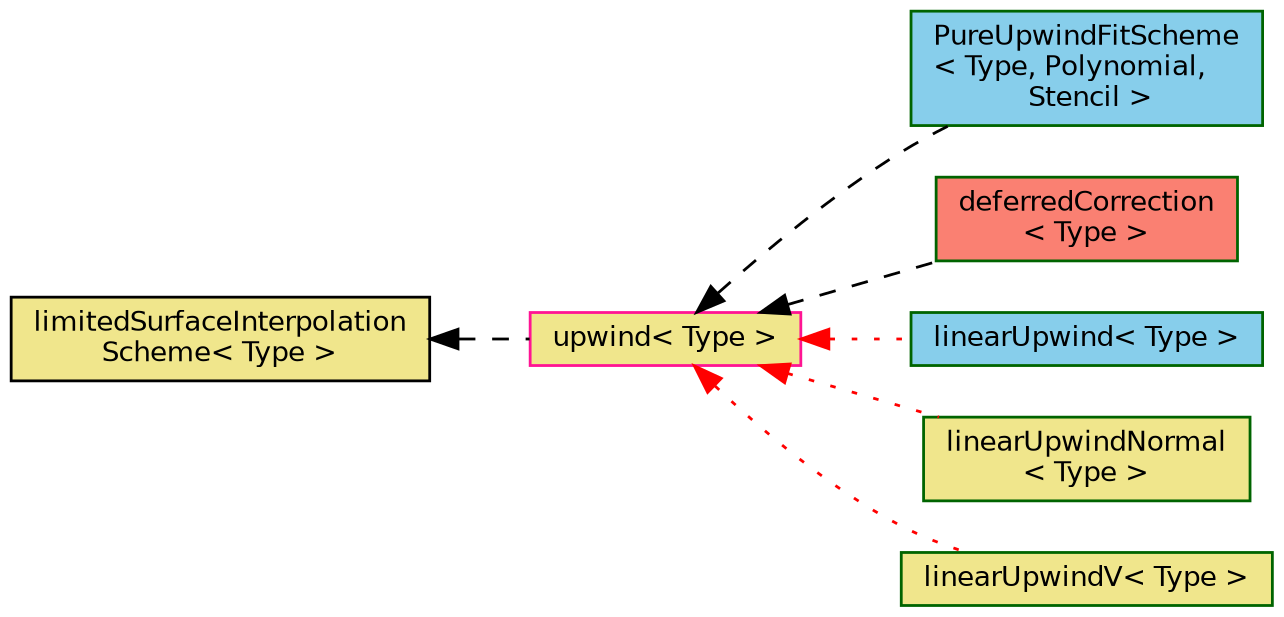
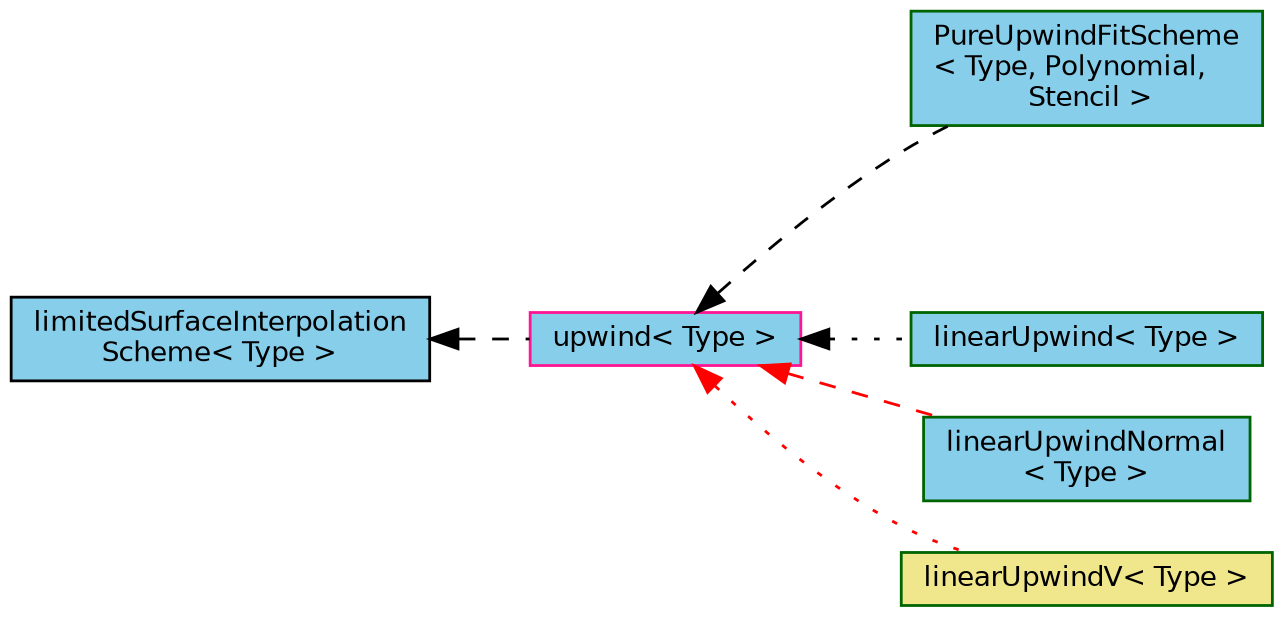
node "deferredCorrection < Type >": removed
node "limitedSurfaceInterpolation Scheme< Type >": fillcolor khaki -> skyblue
node "upwind< Type >": fillcolor khaki -> skyblue
edge "linearUpwind< Type >" -> "upwind< Type >": color red -> black
edge "linearUpwindNormal < Type >" -> "upwind< Type >": style dotted -> dashed
node "linearUpwindNormal < Type >": fillcolor khaki -> skyblue
